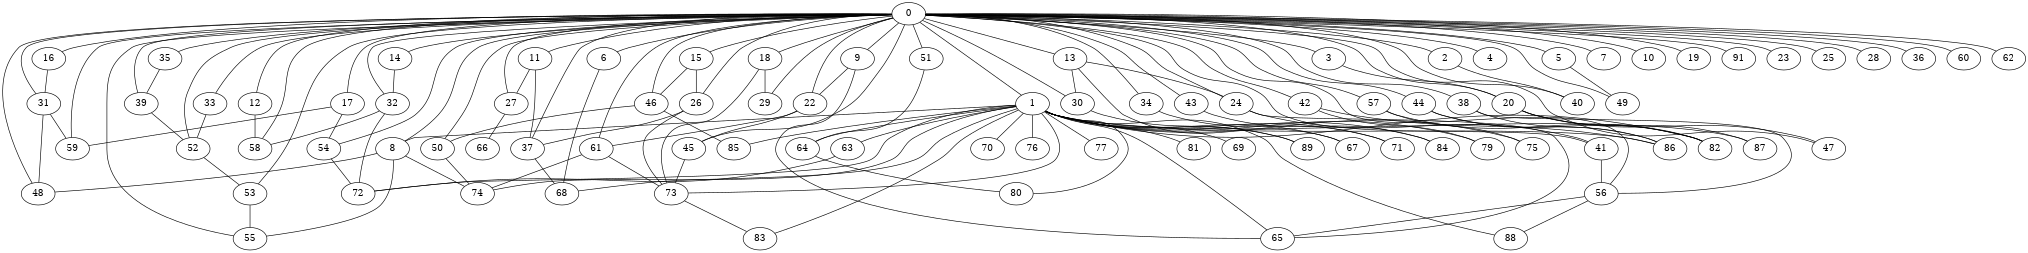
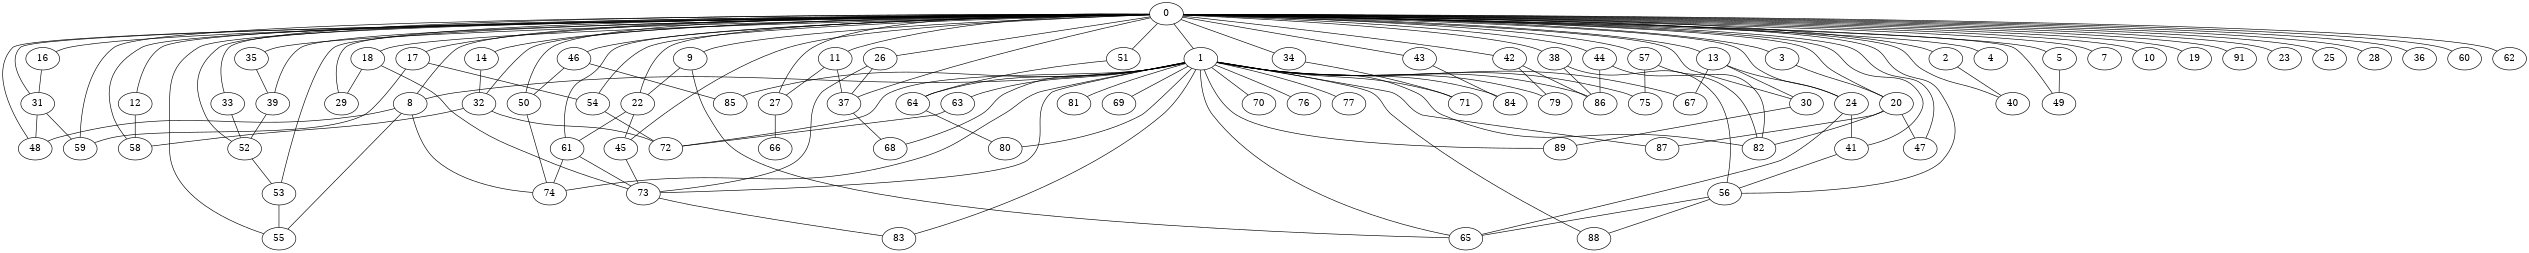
node "6": removed
node "15": removed
